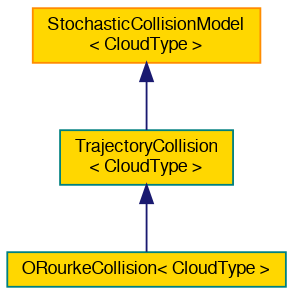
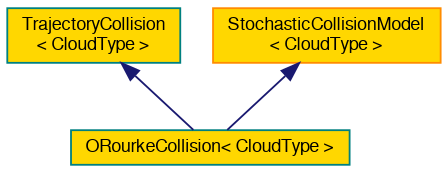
edge "TrajectoryCollision < CloudType >" -> "StochasticCollisionModel < CloudType >": now "ORourkeCollision< CloudType >" -> "StochasticCollisionModel < CloudType >"
